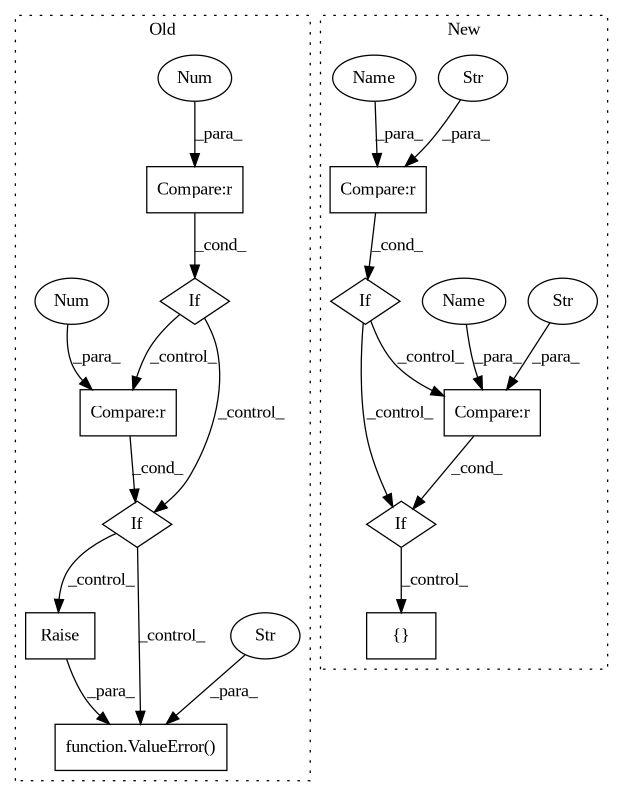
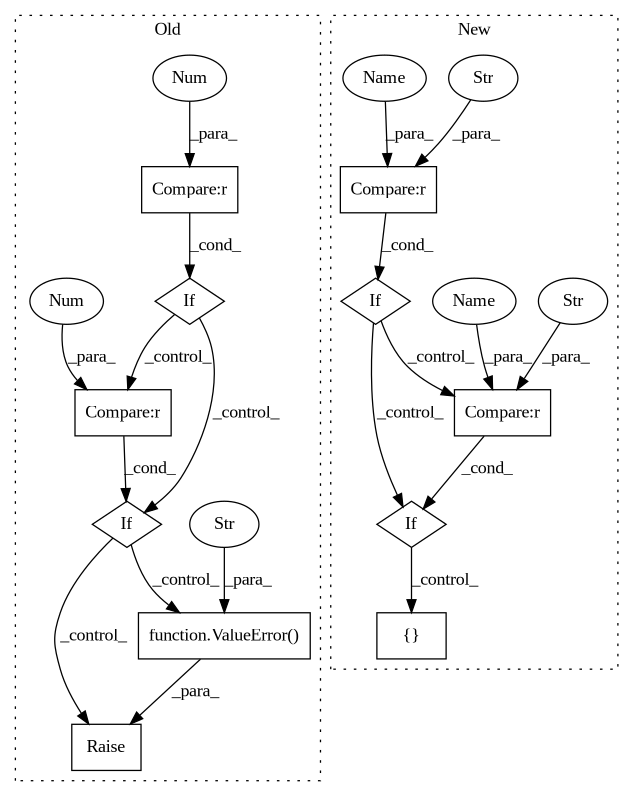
edge "Raise" -> "function.ValueError()": reversed
